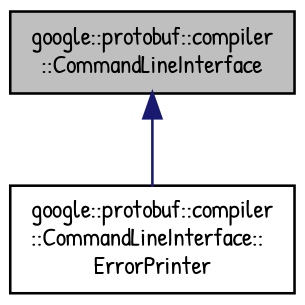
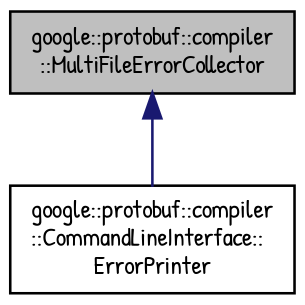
node "google::protobuf::compiler ::CommandLineInterface": label "google::protobuf::compiler ::CommandLineInterface" -> "google::protobuf::compiler ::MultiFileErrorCollector"
